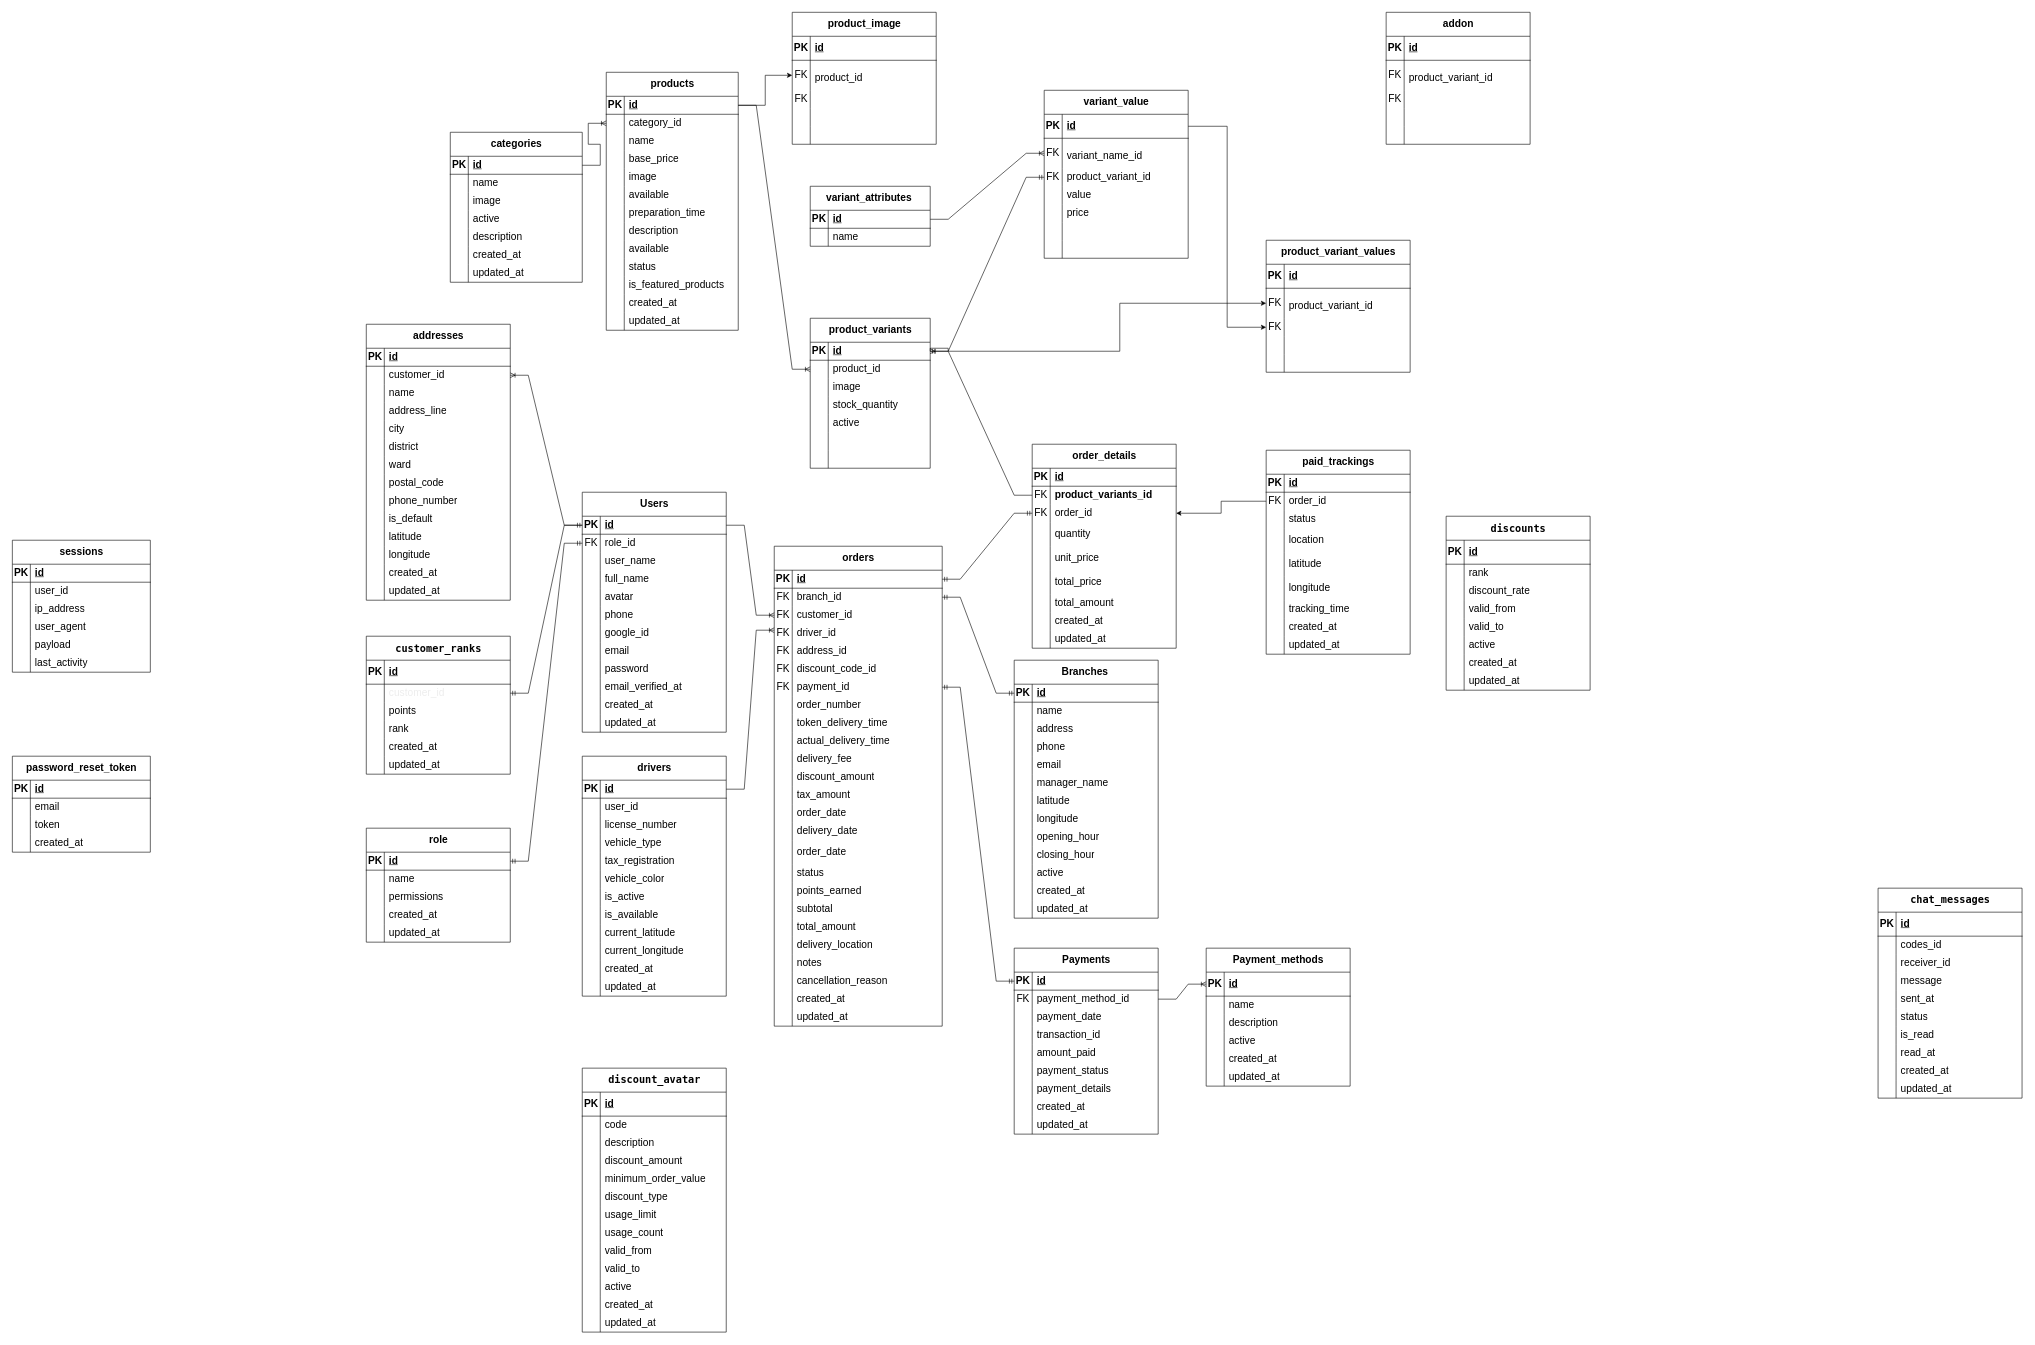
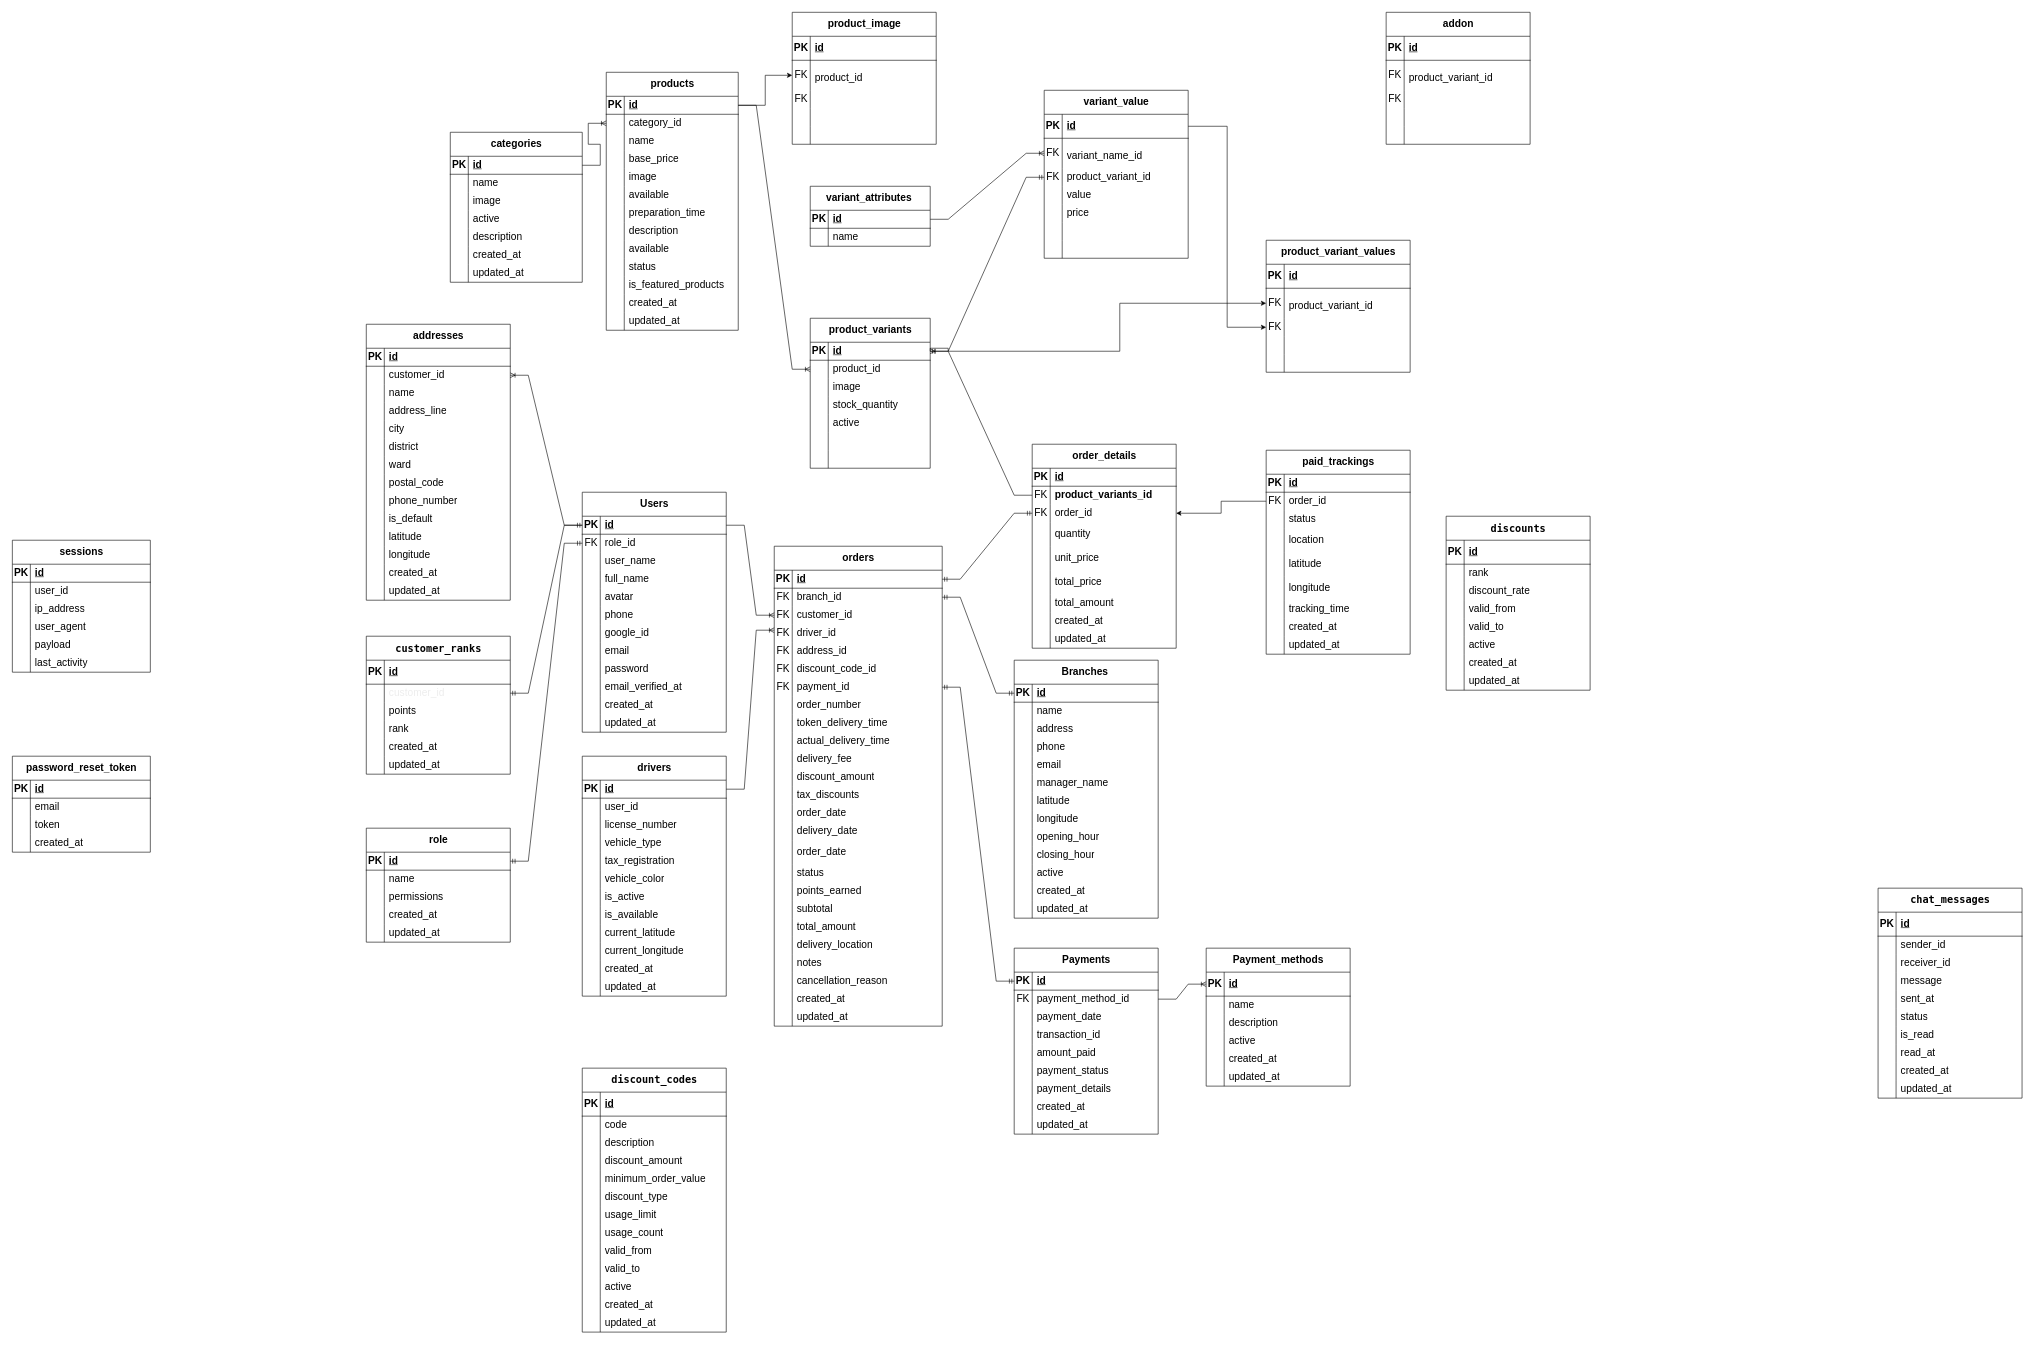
node "tax_amount": label "tax_amount" -> "tax_discounts"
node "codes_id": label "codes_id" -> "sender_id"
node "discount_avatar": label "discount_avatar" -> "discount_codes"
